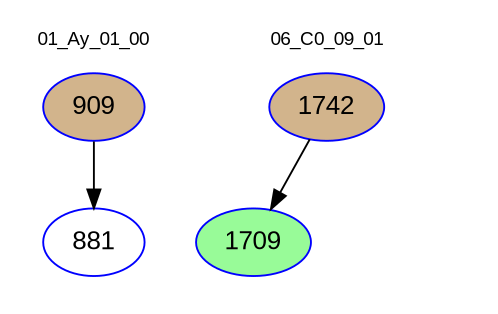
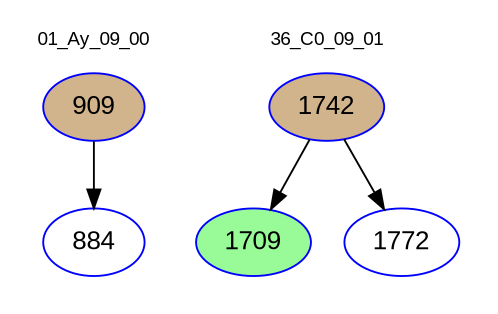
cluster "01_Ay_01_00": label "01_Ay_01_00" -> "01_Ay_09_00"
cluster "06_C0_09_01": label "06_C0_09_01" -> "36_C0_09_01"
node "881": label "881" -> "884"
node "1772": added
